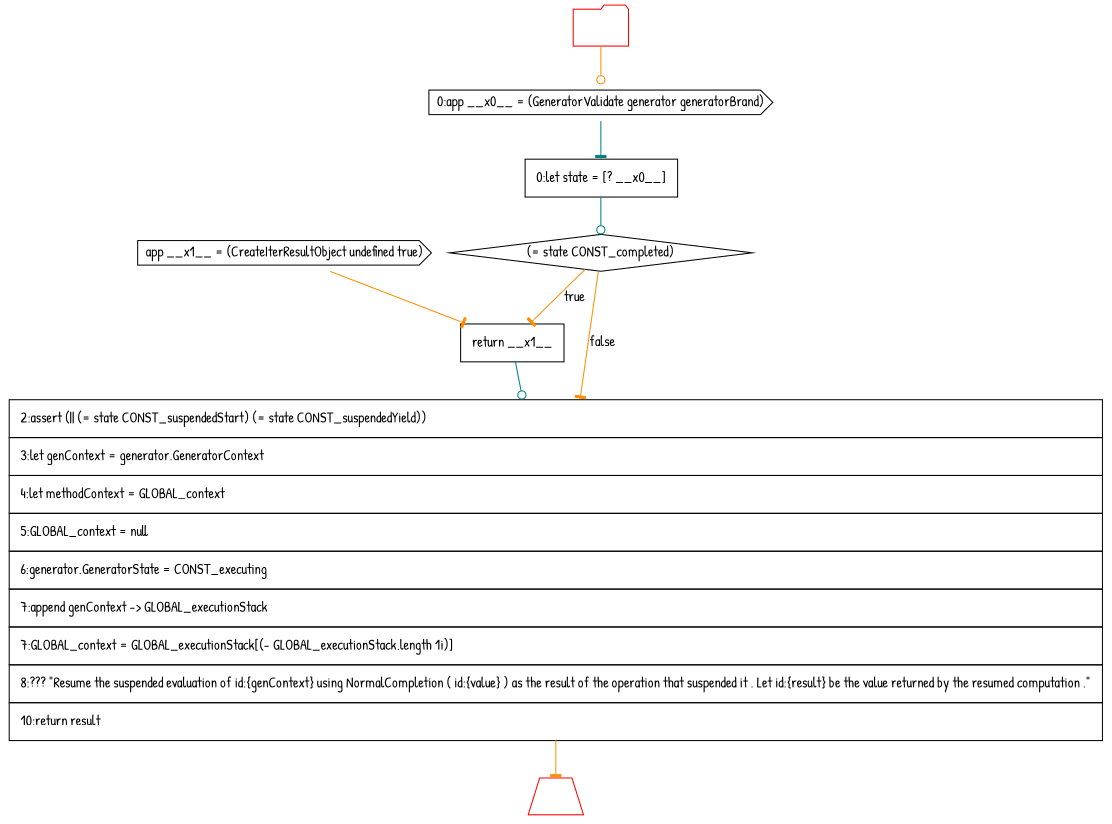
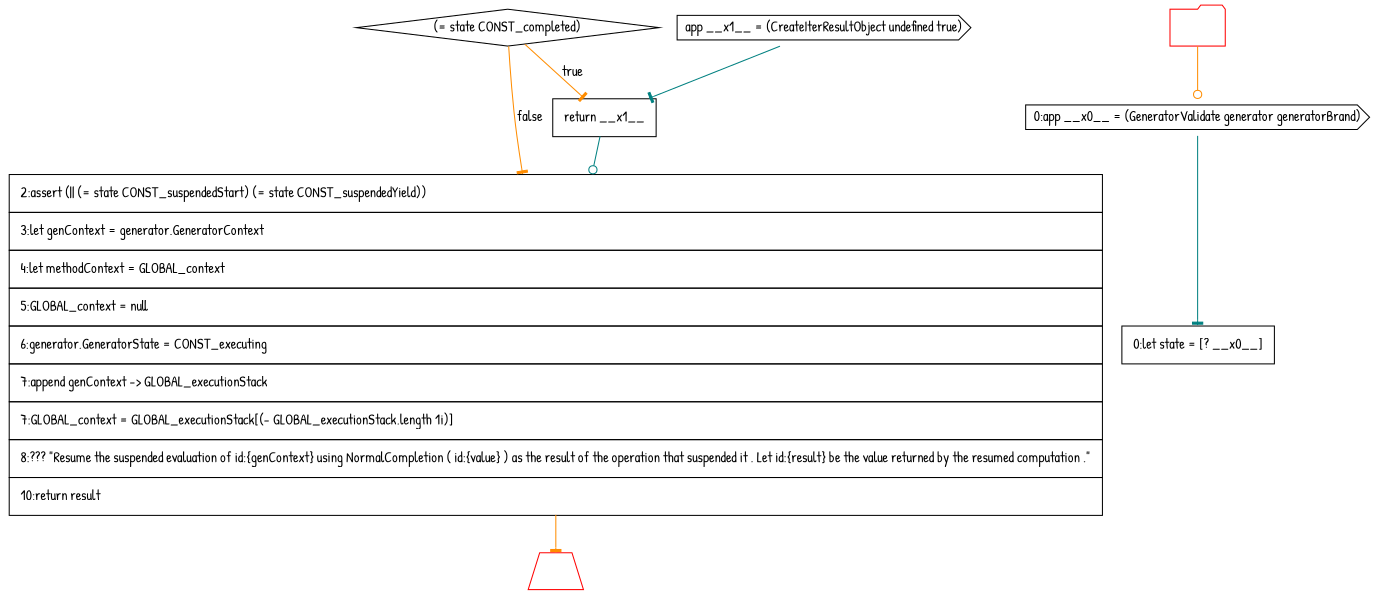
edge "0:let state = [? __x0__]" -> "(= state CONST_completed)": removed
edge "app __x1__ = (CreateIterResultObject undefined true)" -> "return __x1__": color darkorange -> teal
